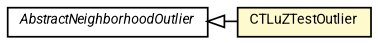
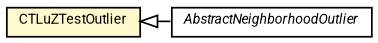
edge "CTLuZTestOutlier" -> "AbstractNeighborhoodOutlier": reversed
